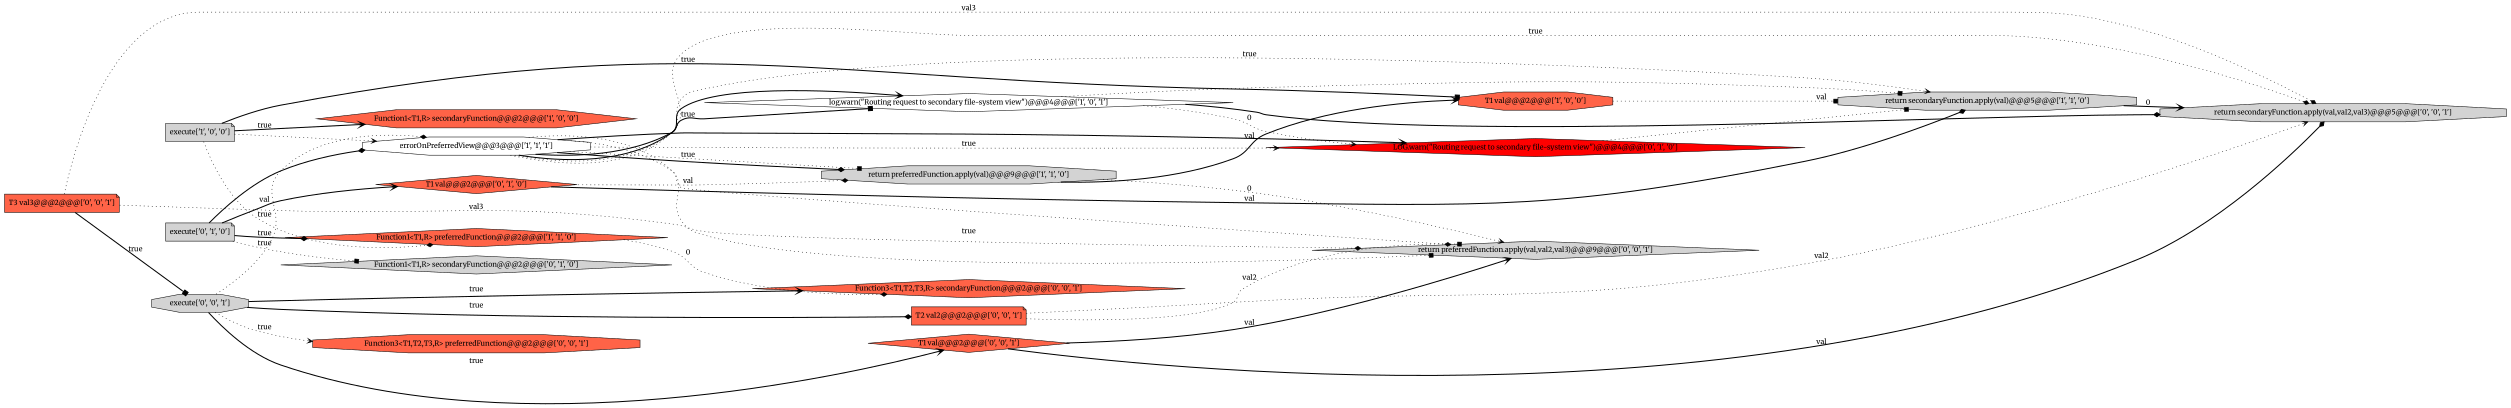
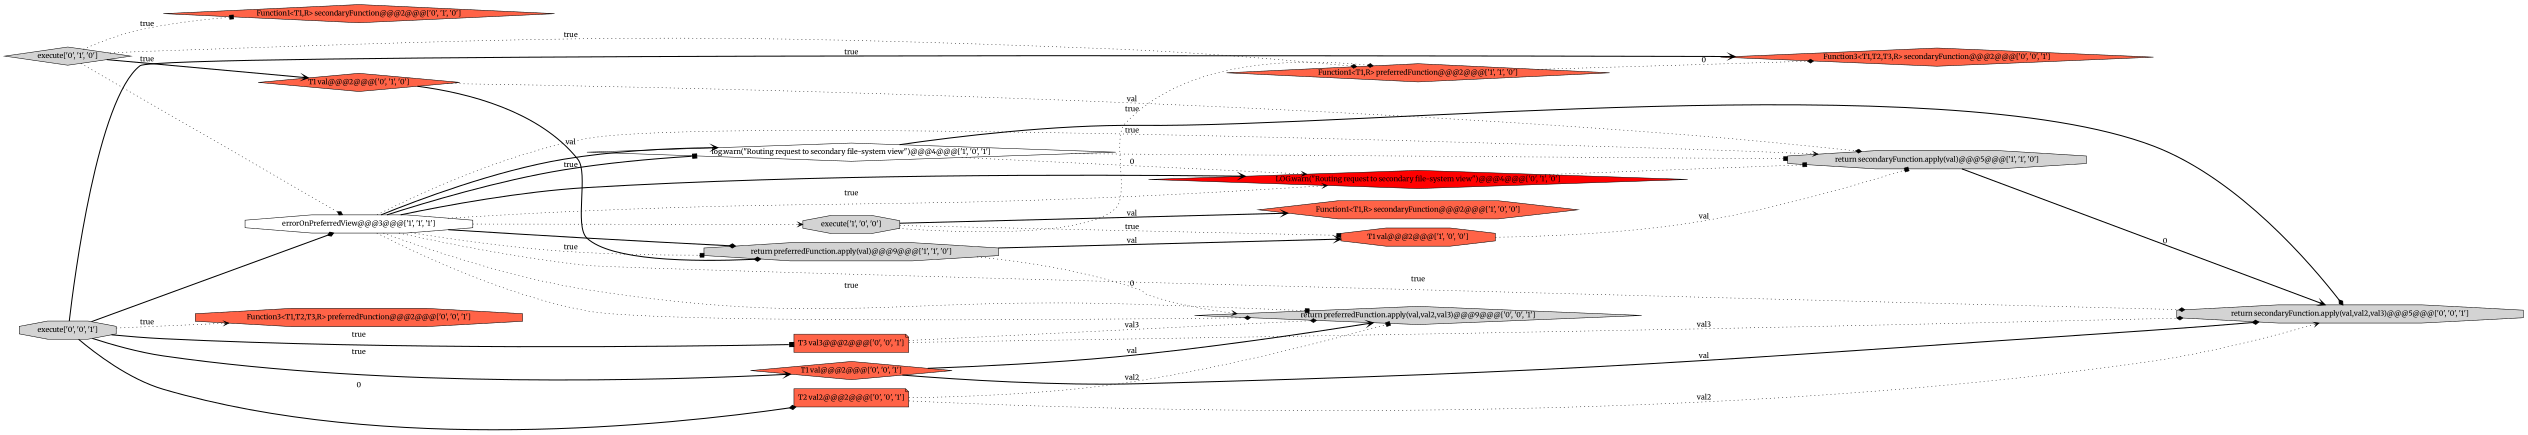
edge "execute['1', '0', '0']" -> "T1 val@@@2@@@['1', '0', '0']": style bold -> dotted
edge "execute['1', '0', '0']" -> "Function1<T1,R> secondaryFunction@@@2@@@['1', '0', '0']": label "true" -> "val"
node "execute['1', '0', '0']": shape note -> octagon
edge "execute['1', '0', '0']" -> "errorOnPreferredView@@@3@@@['1', '1', '1']": reversed
edge "execute['0', '1', '0']" -> "errorOnPreferredView@@@3@@@['1', '1', '1']": style bold -> dotted
edge "execute['0', '0', '1']" -> "errorOnPreferredView@@@3@@@['1', '1', '1']": style dotted -> bold
edge "T1 val@@@2@@@['0', '1', '0']" -> "return preferredFunction.apply(val)@@@9@@@['1', '1', '0']": style dotted -> bold
edge "execute['0', '1', '0']" -> "T1 val@@@2@@@['0', '1', '0']": label "val" -> "true"
edge "T1 val@@@2@@@['0', '1', '0']" -> "return secondaryFunction.apply(val)@@@5@@@['1', '1', '0']": style bold -> dotted
node "execute['0', '1', '0']": shape note -> diamond
edge "execute['0', '1', '0']" -> "Function1<T1,R> preferredFunction@@@2@@@['1', '1', '0']": style bold -> dotted
edge "T3 val3@@@2@@@['0', '0', '1']" -> "execute['0', '0', '1']": reversed
node "Function1<T1,R> secondaryFunction@@@2@@@['0', '1', '0']": fillcolor lightgray -> tomato
edge "execute['0', '0', '1']" -> "T2 val2@@@2@@@['0', '0', '1']": label "true" -> "0"
